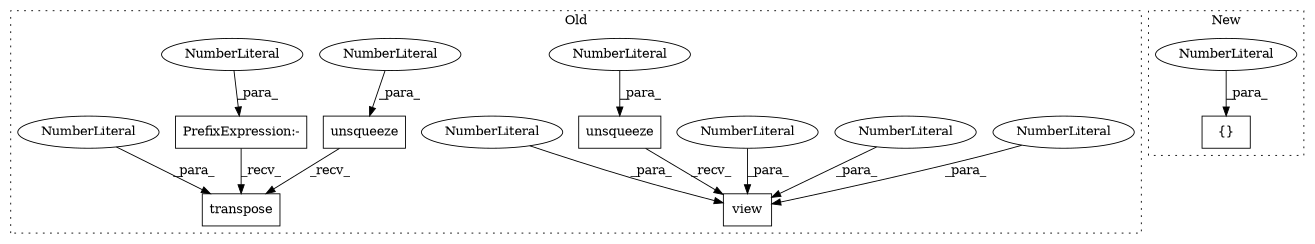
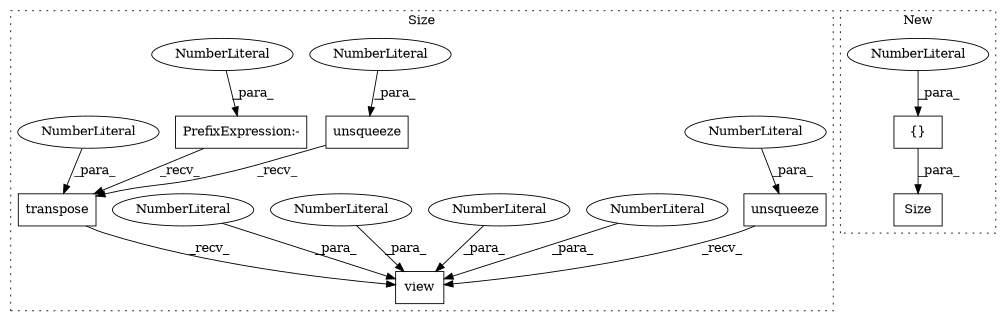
cluster "Old": label "Old" -> "Size"
node "Size": added
edge "transpose" -> "view": added, label "_recv_"
